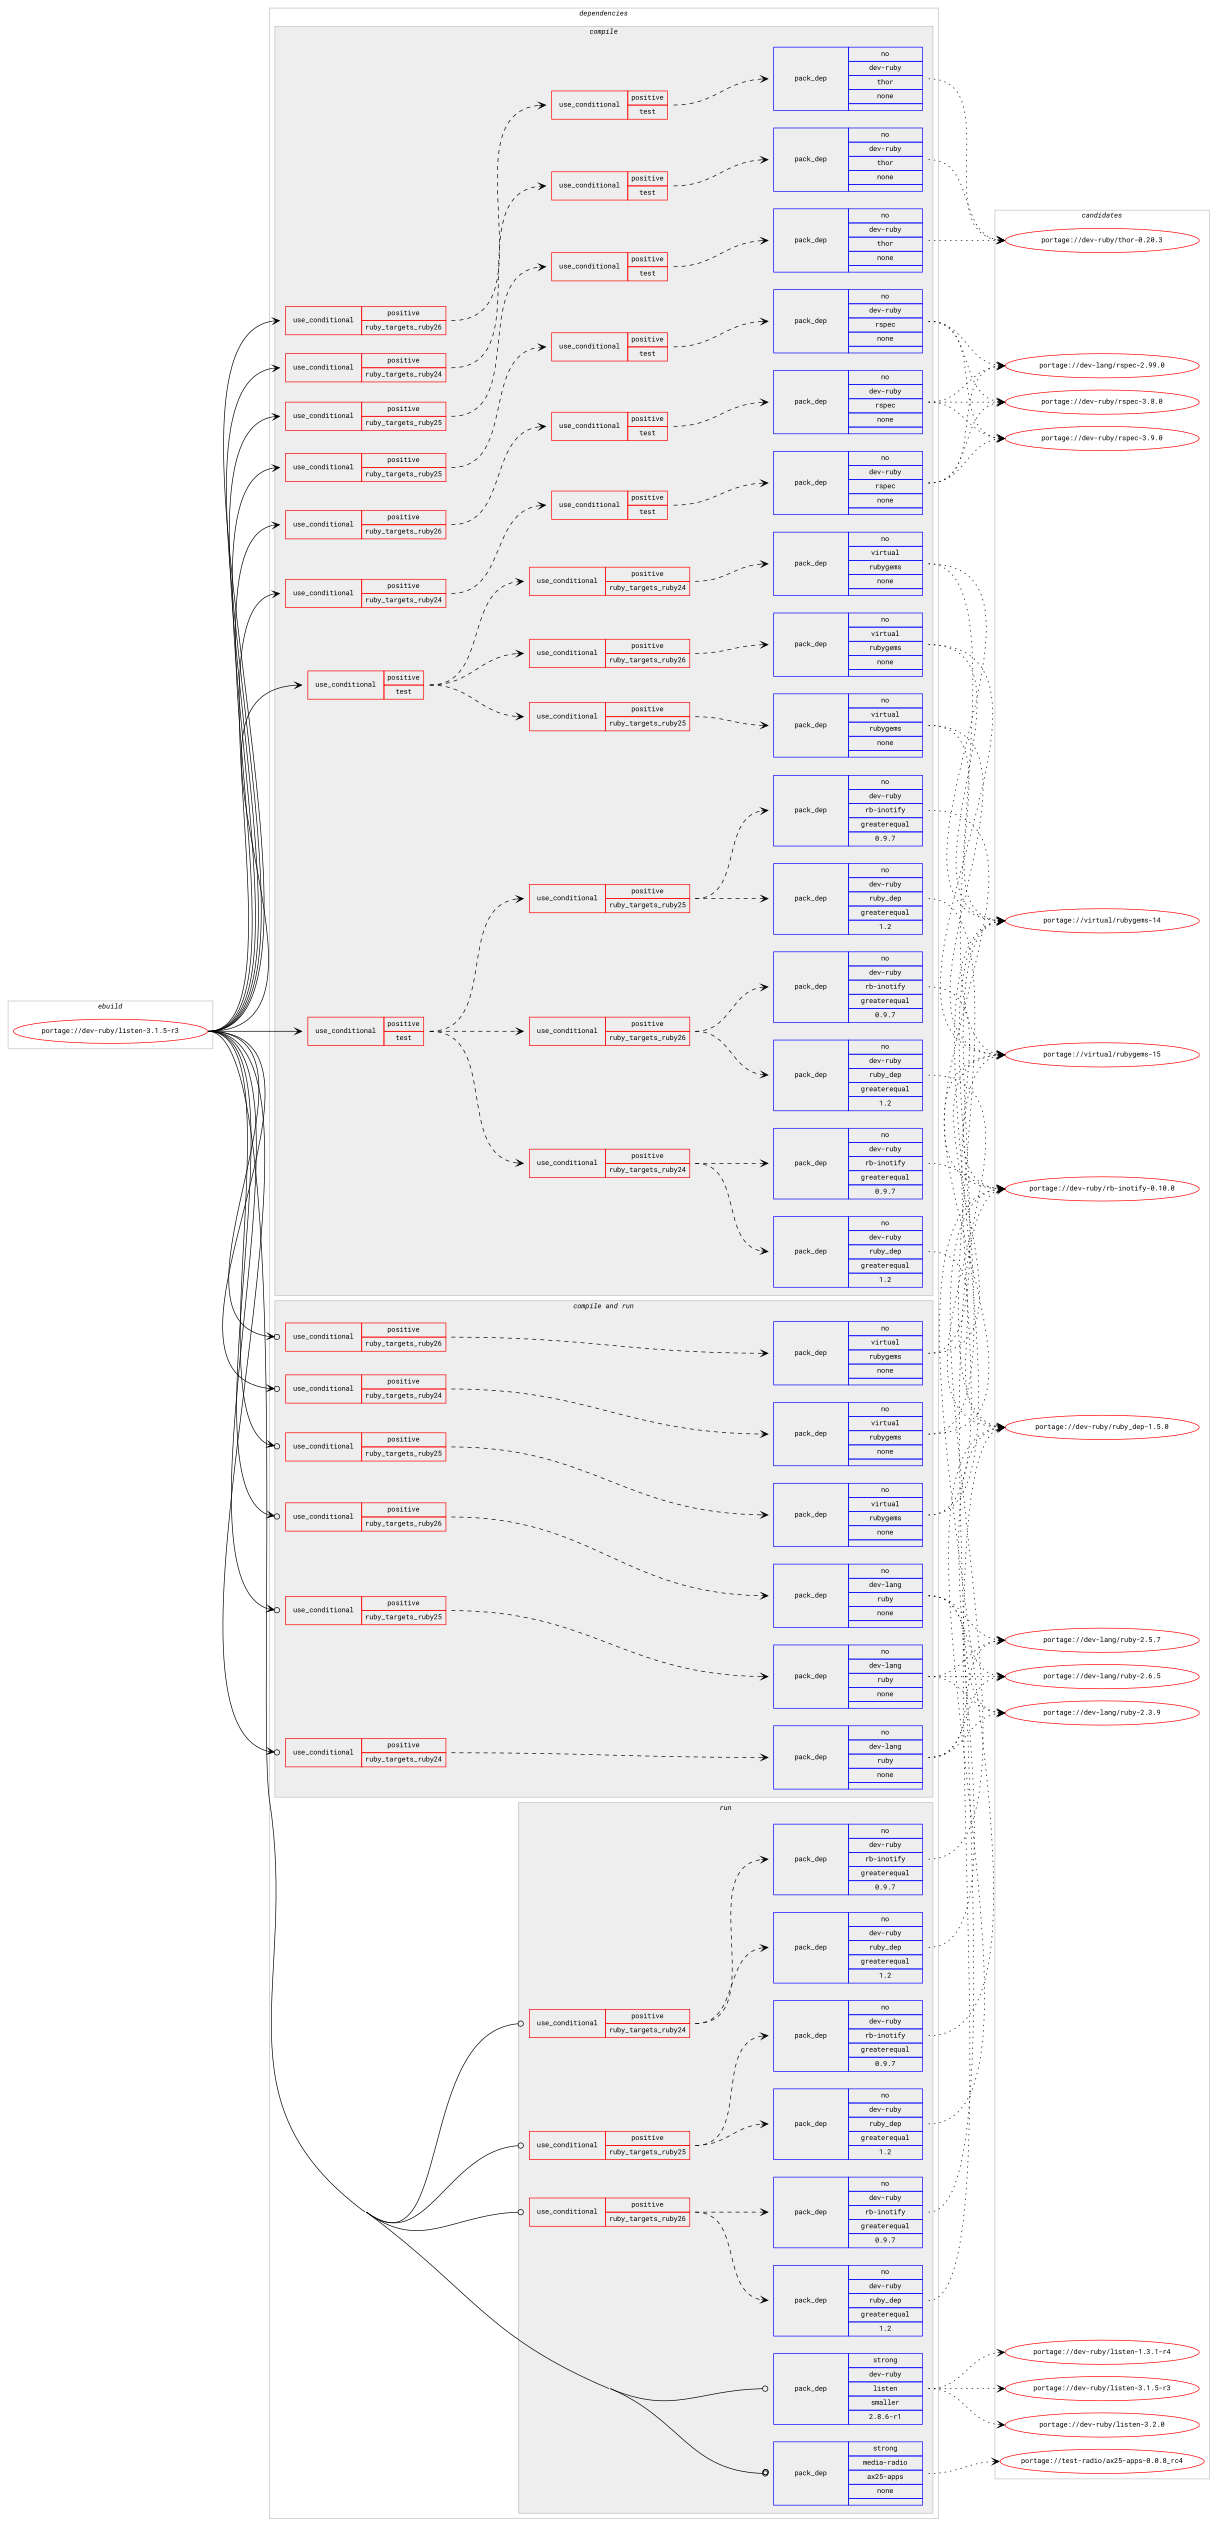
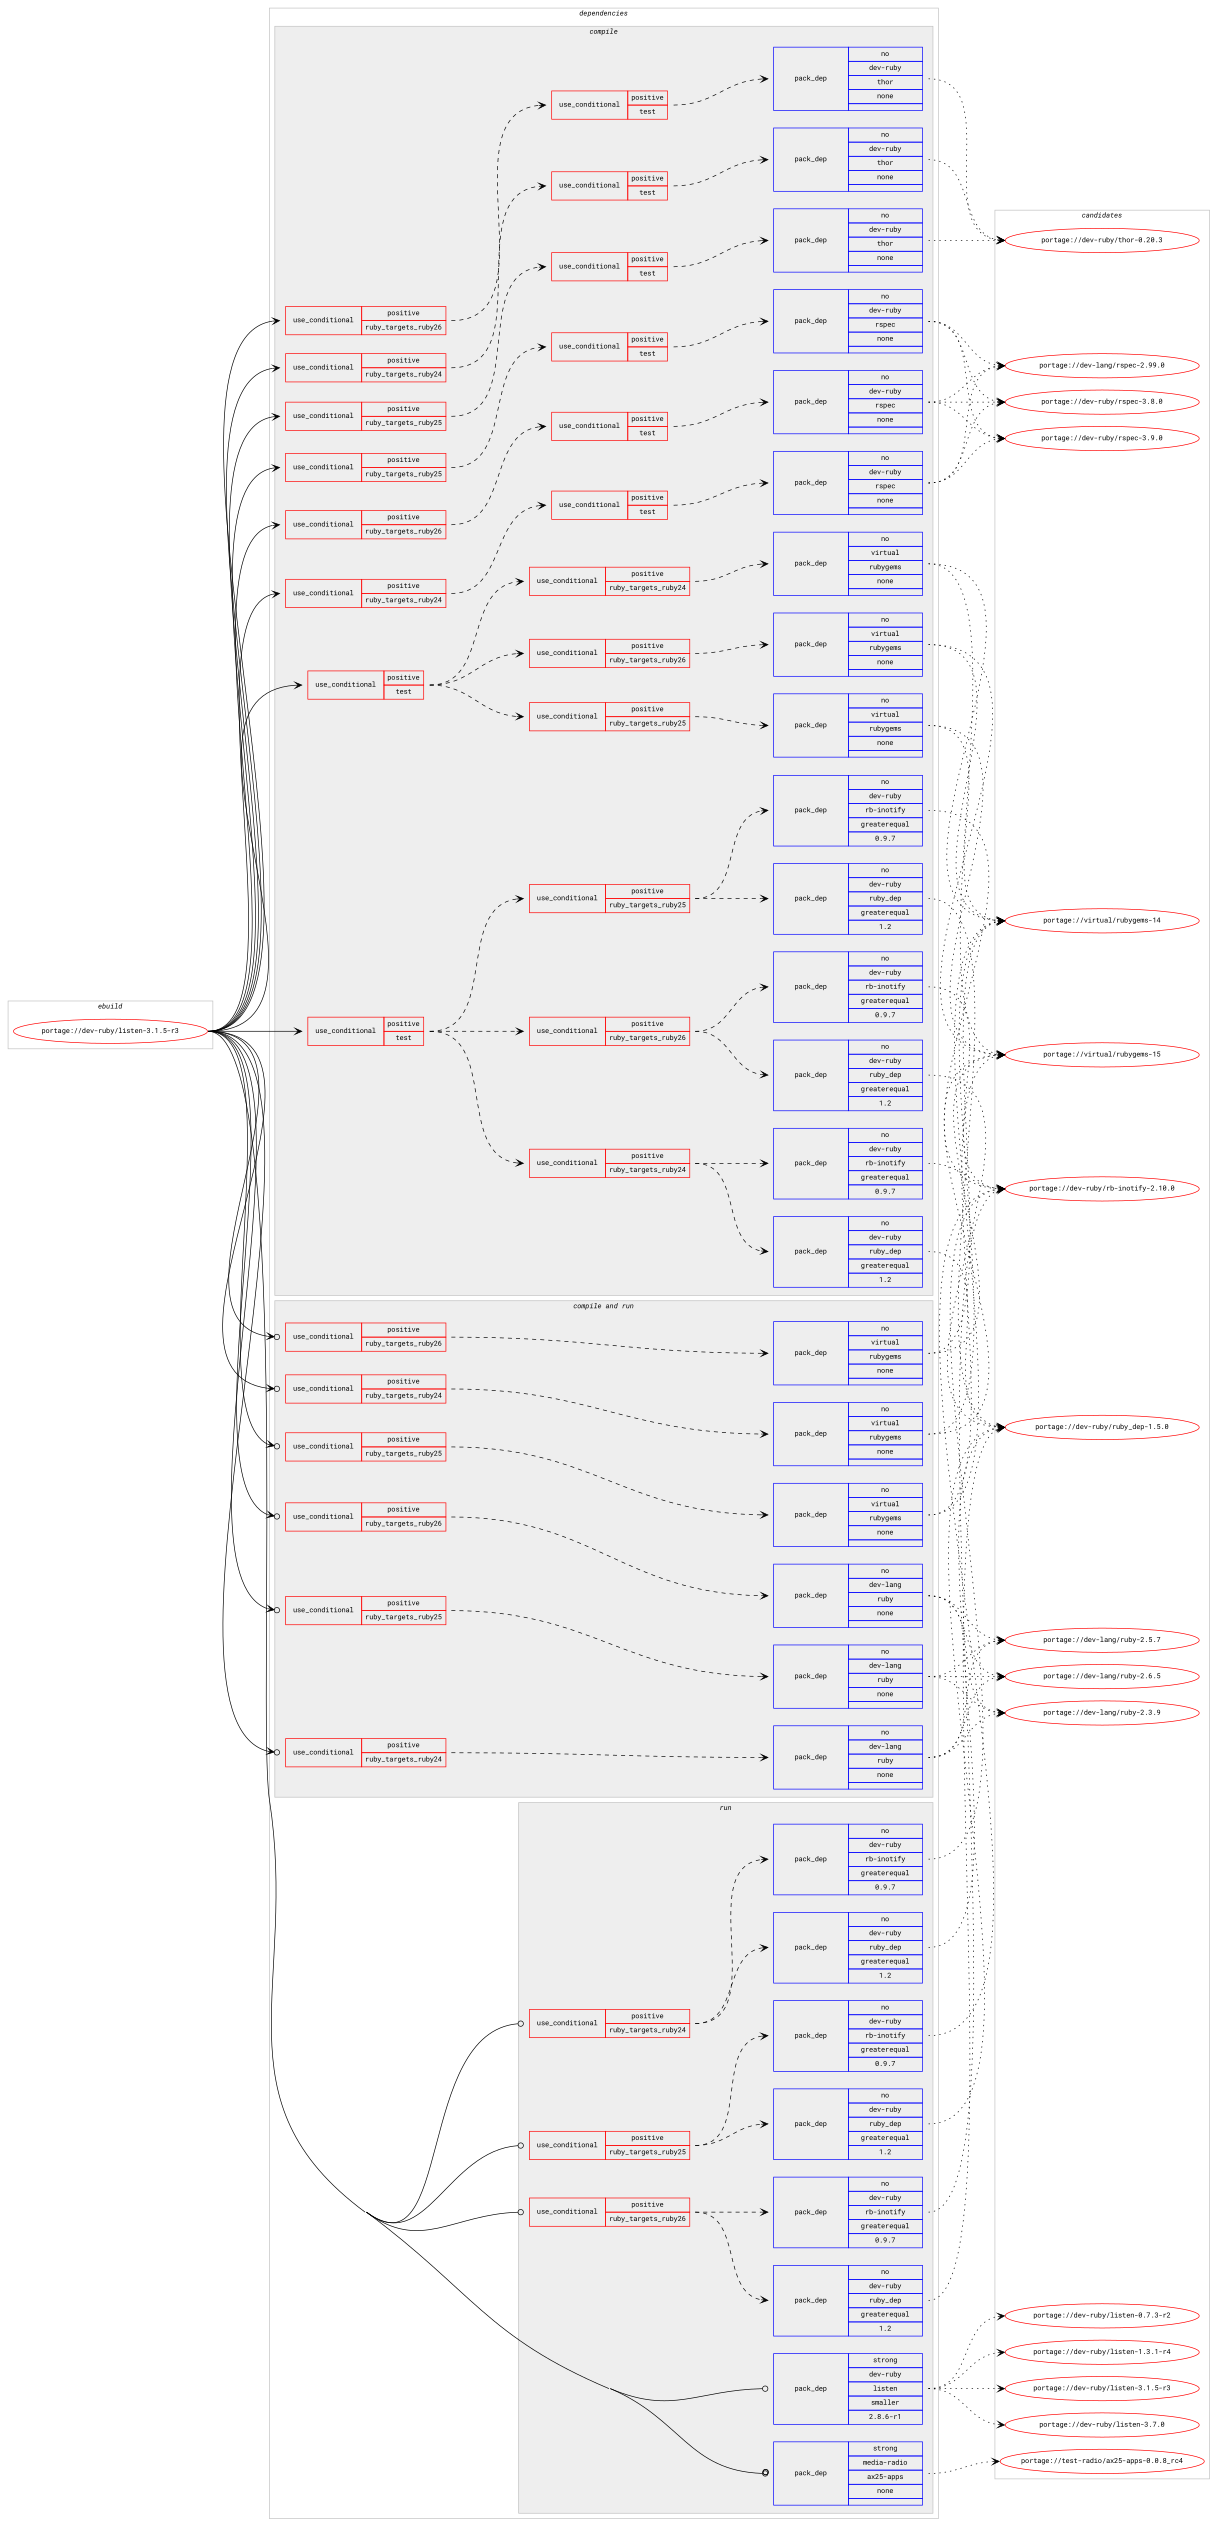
node "portage://dev-ruby/rb-inotify-0.10.0": label "portage://dev-ruby/rb-inotify-0.10.0" -> "portage://dev-ruby/rb-inotify-2.10.0"
node "portage://dev-ruby/listen-0.7.3-r2": added
node "portage://dev-ruby/listen-3.2.0": label "portage://dev-ruby/listen-3.2.0" -> "portage://dev-ruby/listen-3.7.0"
